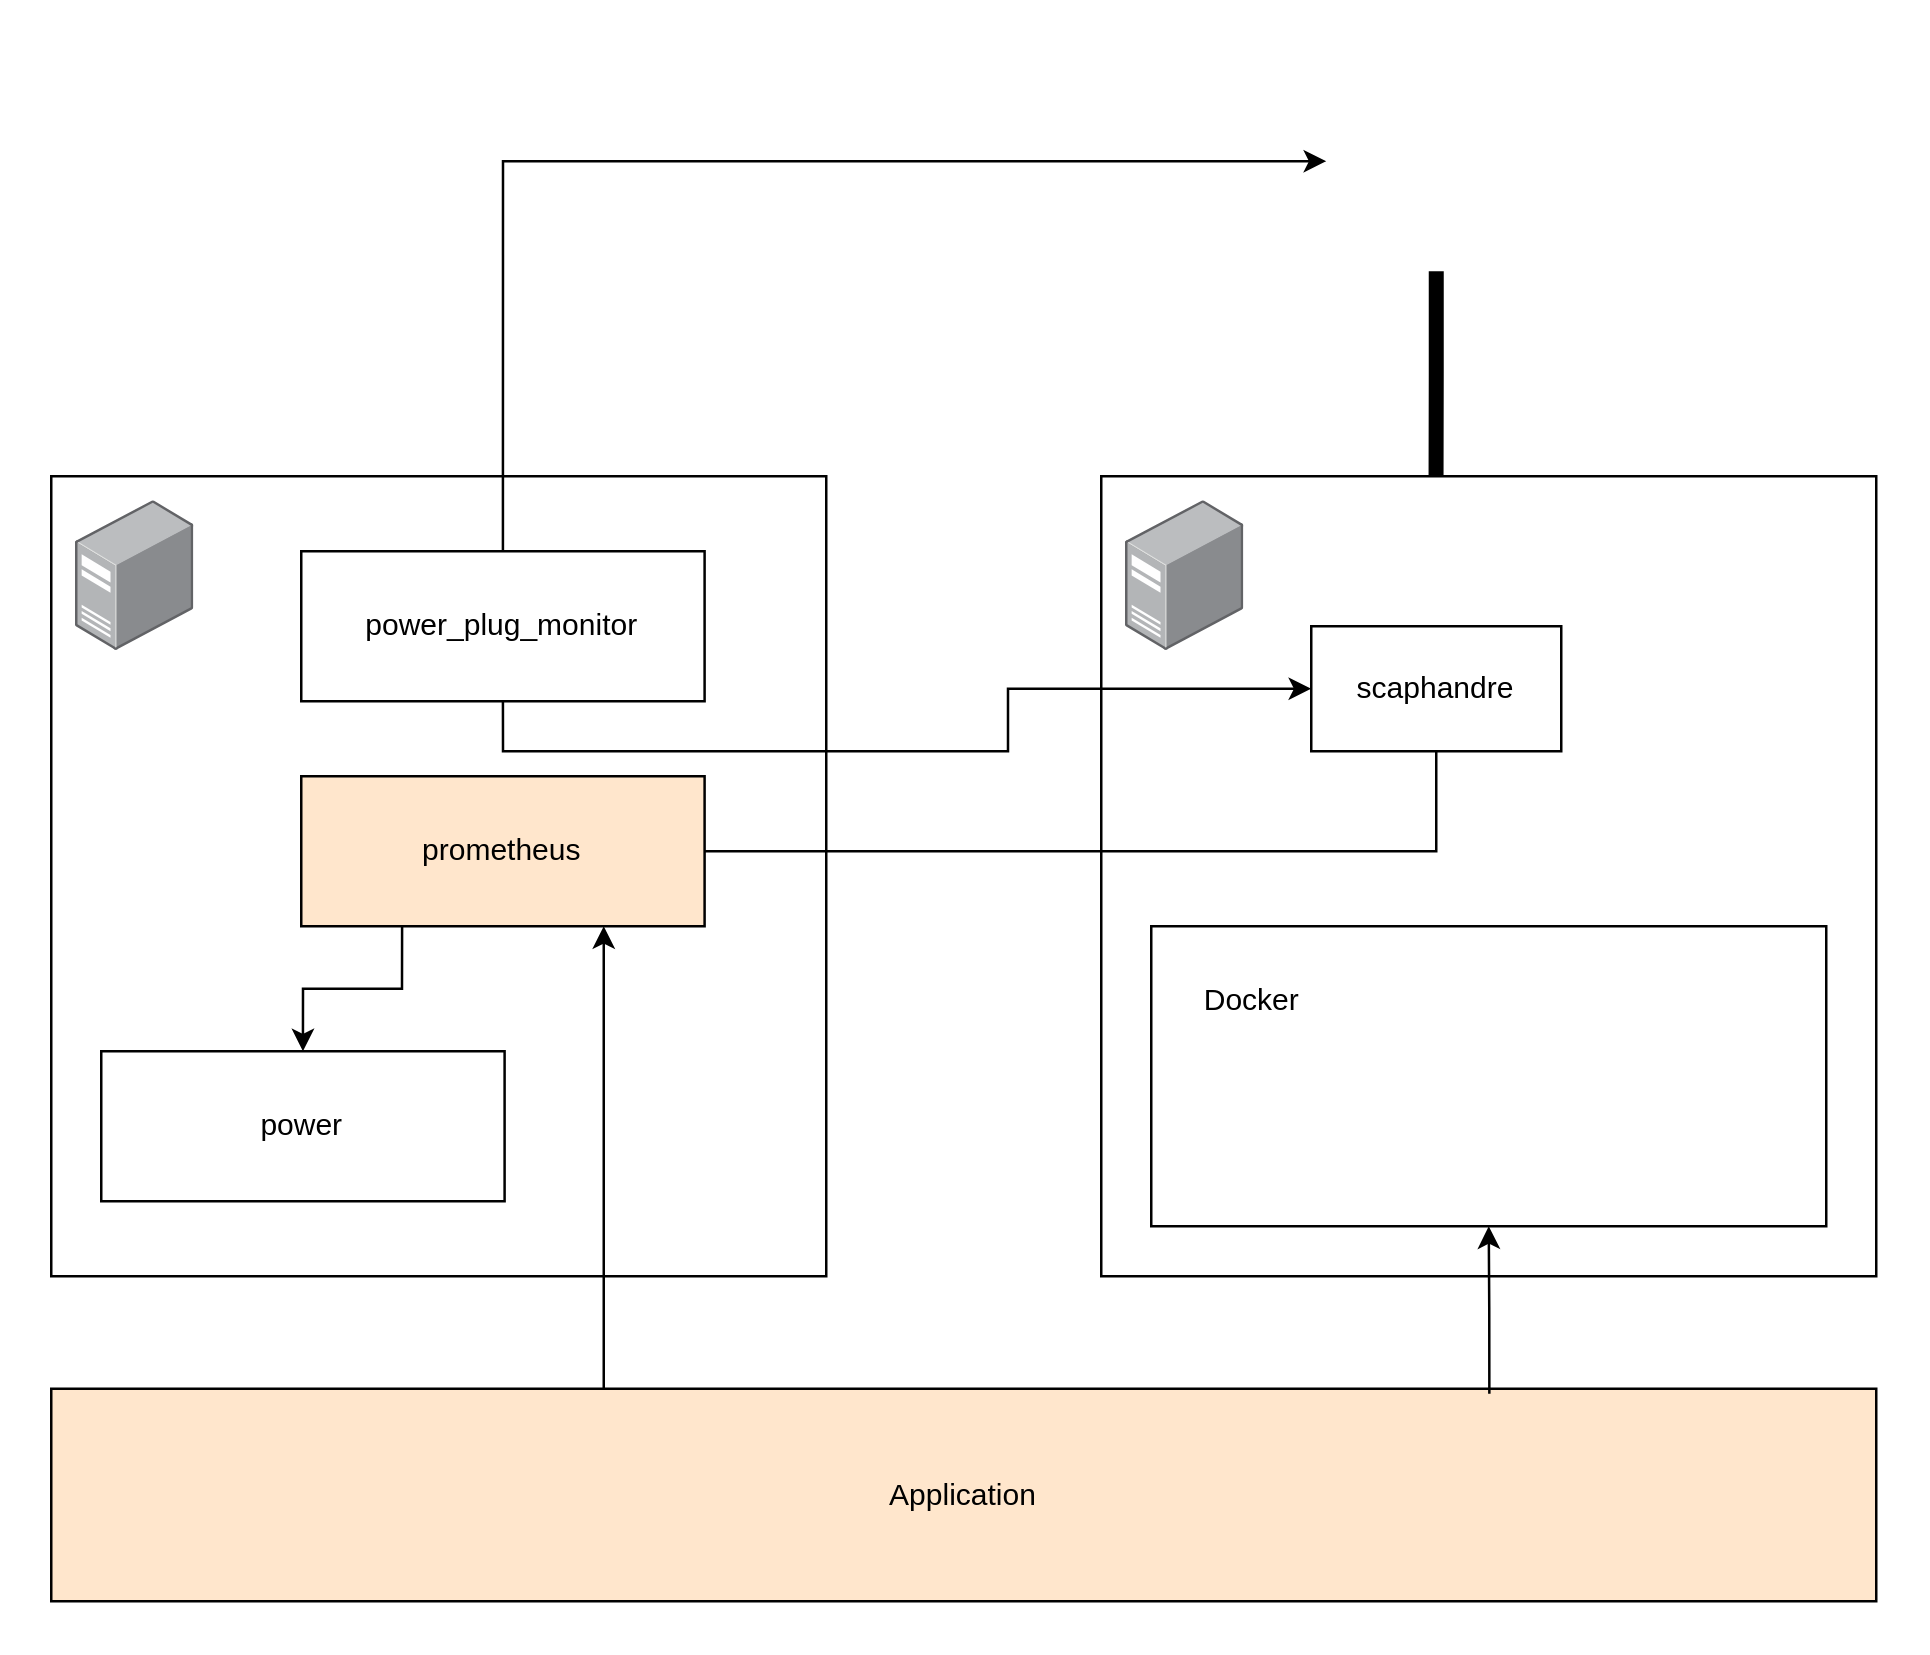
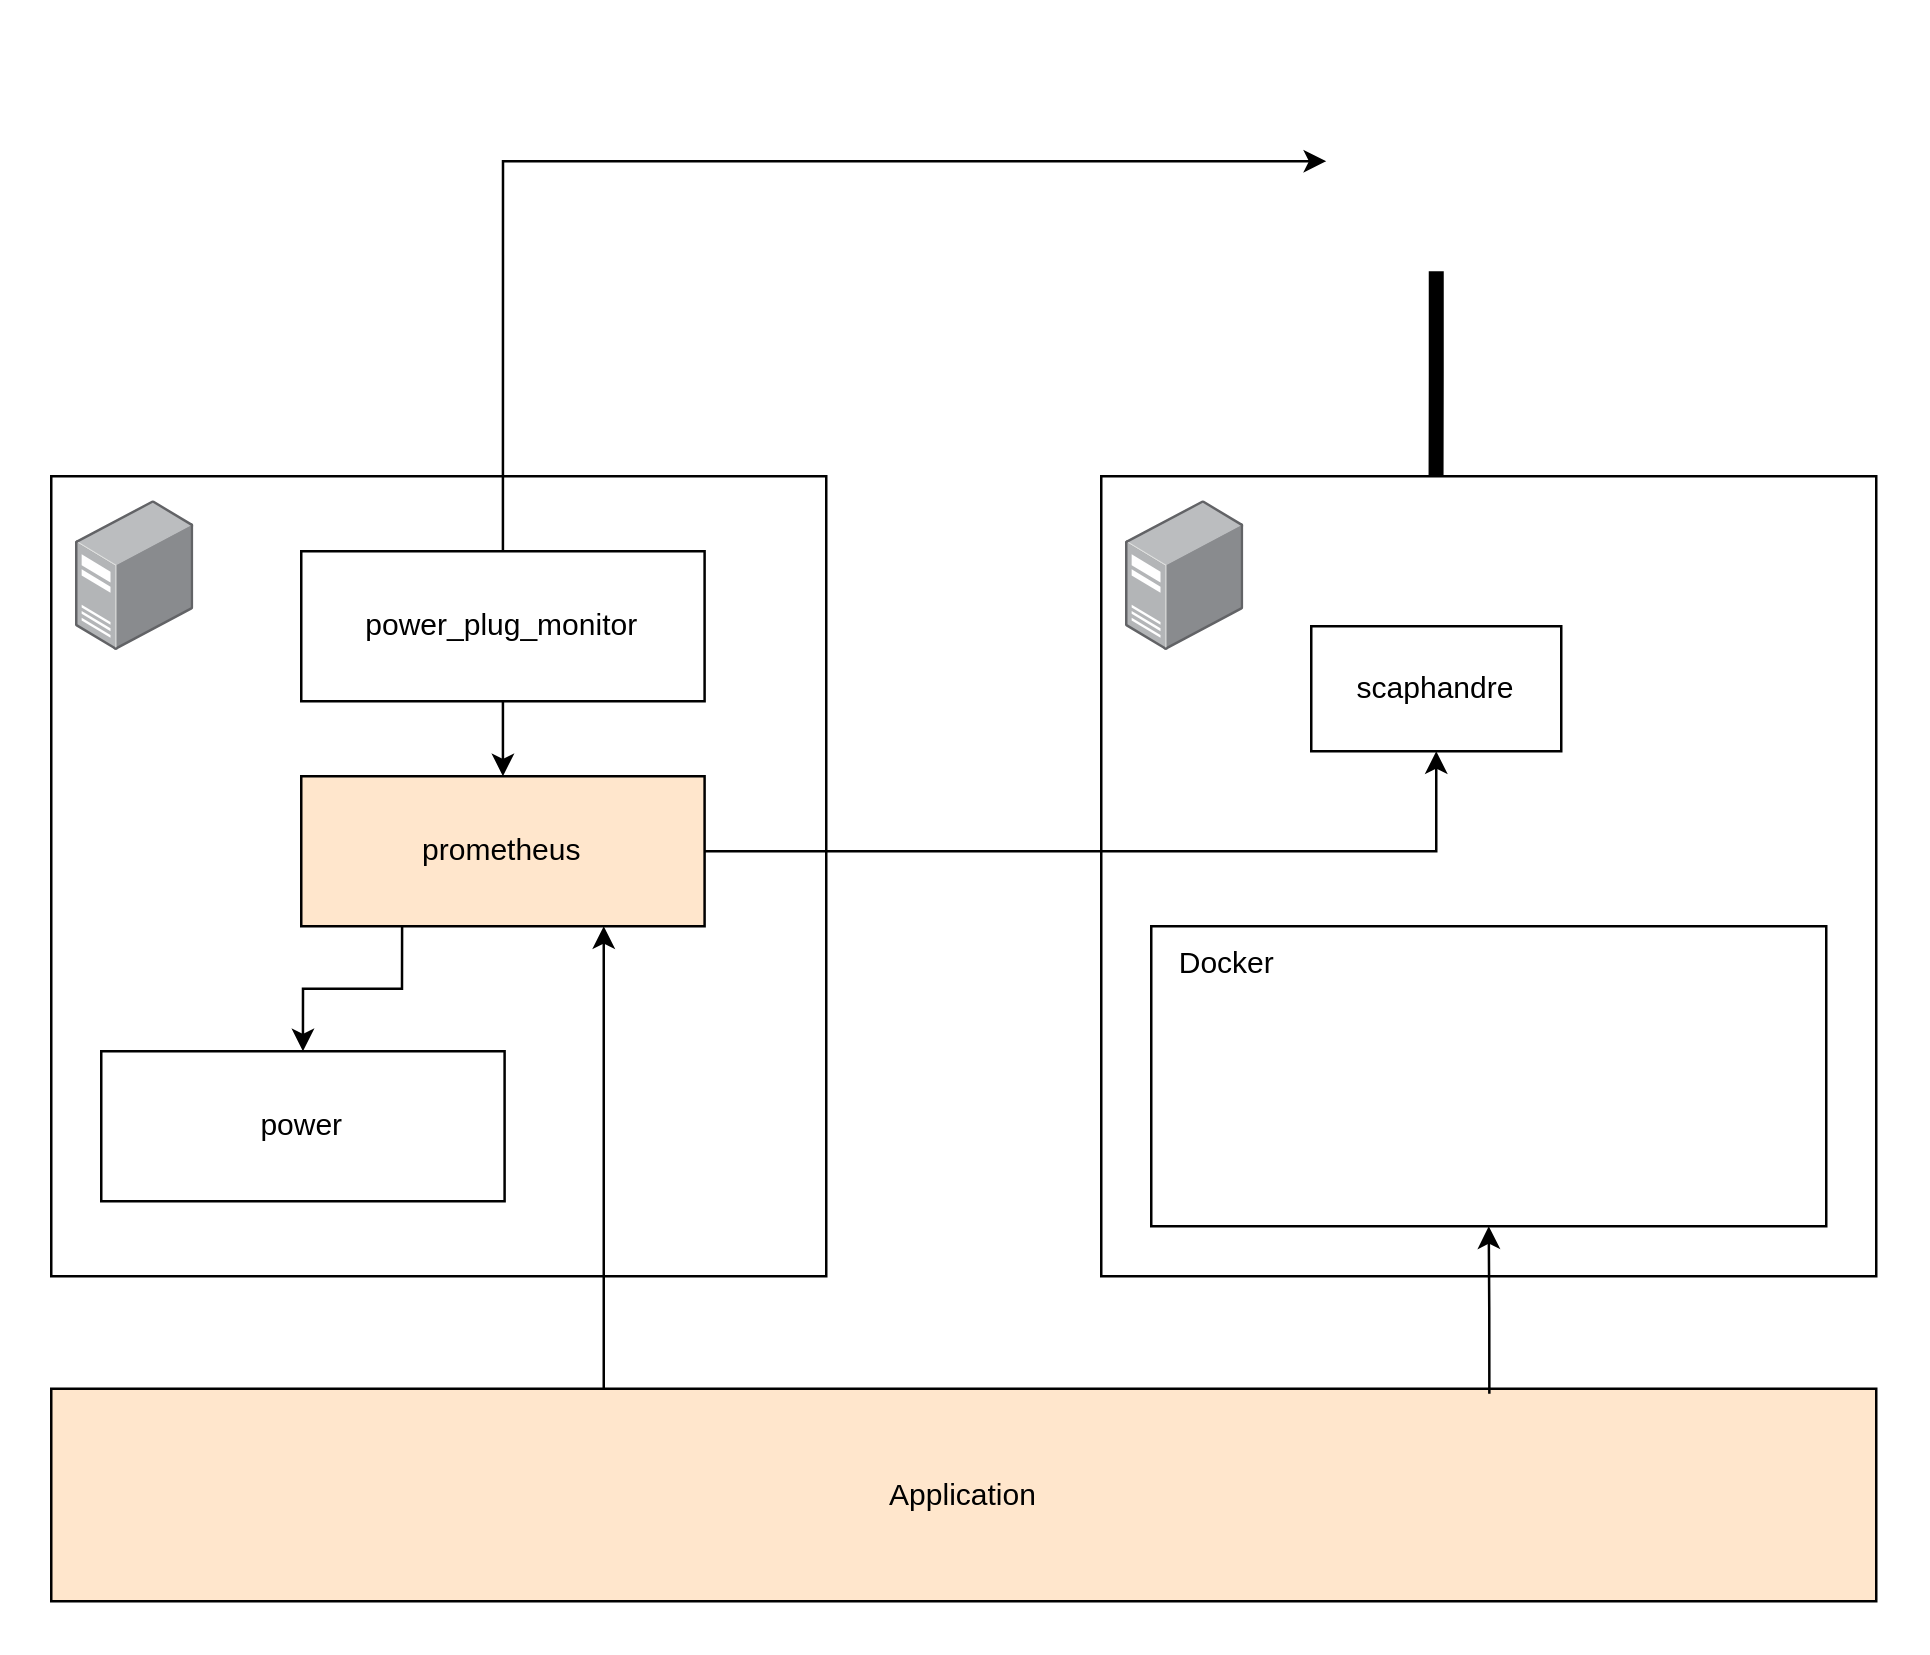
edge "power_plug_monitor" -> "scaphandre": now "power_plug_monitor" -> "prometheus"
edge "scaphandre" -- "prometheus": arrowhead none -> classic
node "Docker": moved (1251, 1001) -> (1226, 964)
